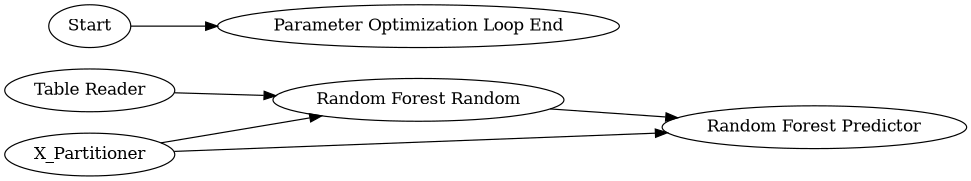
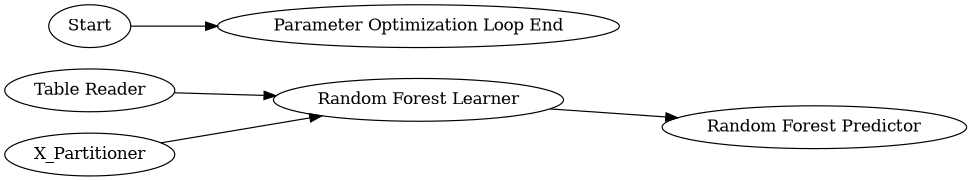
node "Random Forest Random": label "Random Forest Random" -> "Random Forest Learner"
edge "X_Partitioner" -> "Random Forest Predictor": removed
